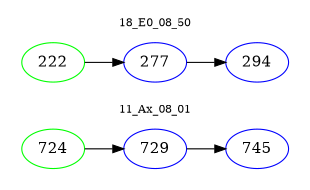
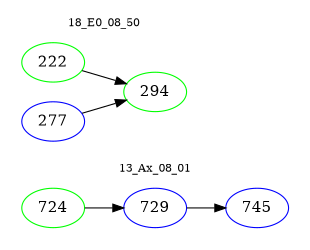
edge "222" -> "277": now "222" -> "294"
node "294": color blue -> green
cluster "11_Ax_08_01": label "11_Ax_08_01" -> "13_Ax_08_01"
